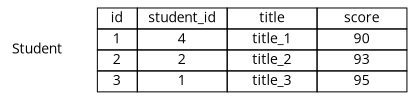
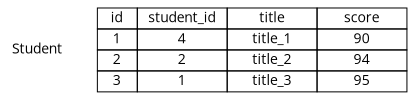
node "id": text "93" -> "94"
